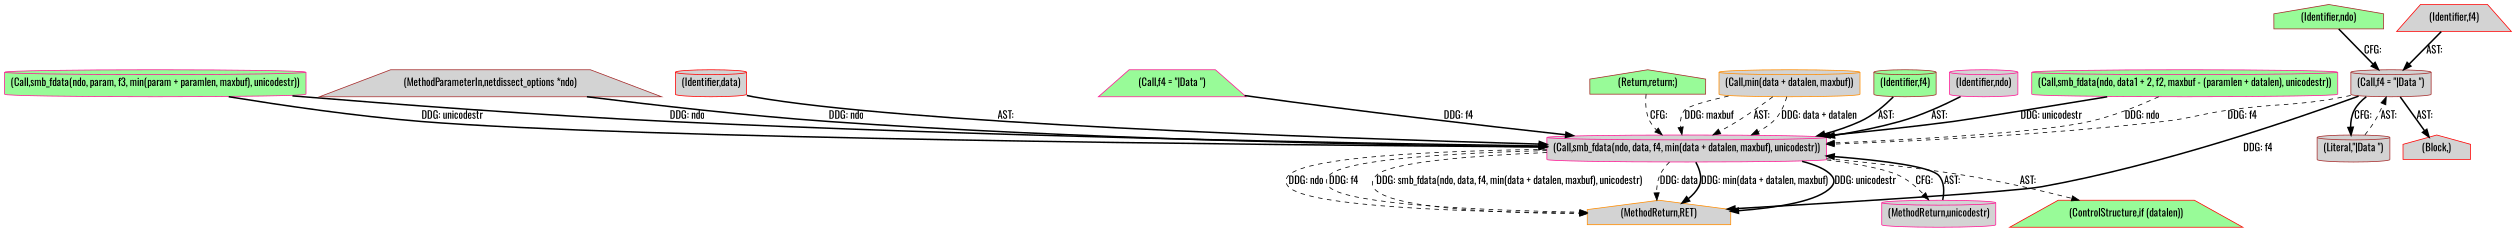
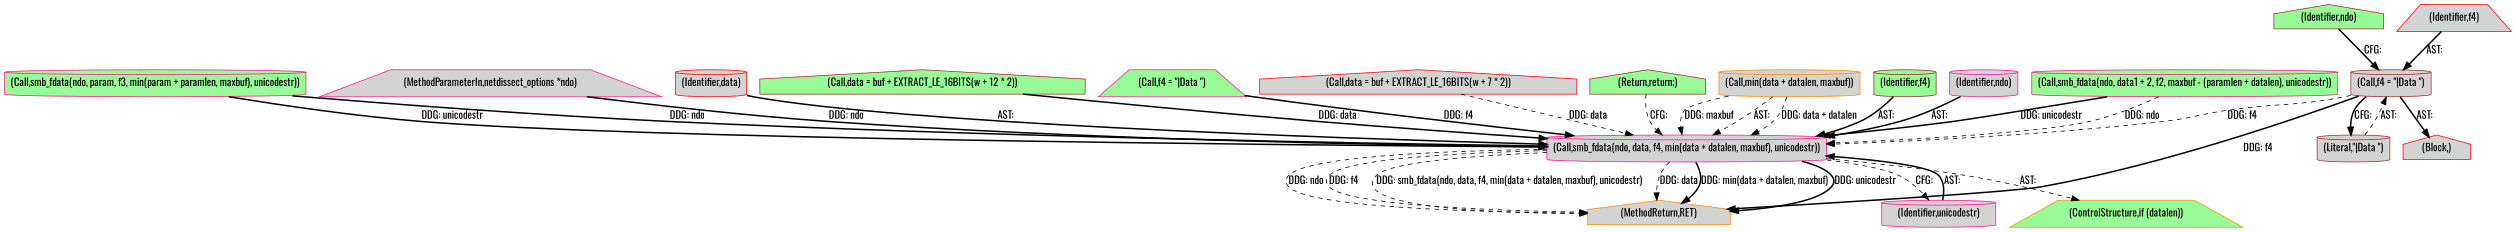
node "(MethodParameterIn,netdissect_options *ndo)": color brown -> deeppink
node "(Call,data = buf + EXTRACT_LE_16BITS(w + 12 * 2))": added
node "(Call,data = buf + EXTRACT_LE_16BITS(w + 7 * 2))": added
node "(MethodReturn,unicodestr)": label "(MethodReturn,unicodestr)" -> "(Identifier,unicodestr)"
node "(ControlStructure,if (datalen))": color red -> darkorange
